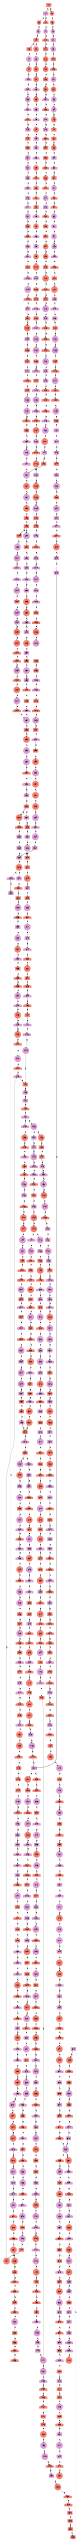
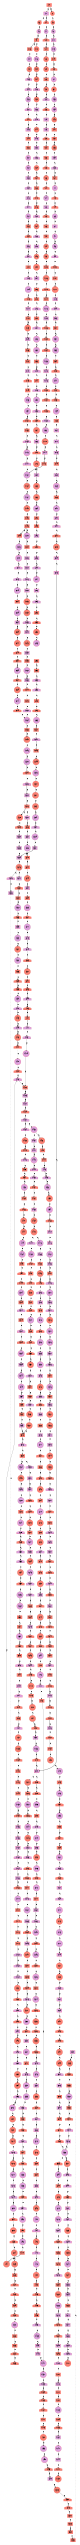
node "S381": shape house -> circle
node "S462": fillcolor plum -> salmon
